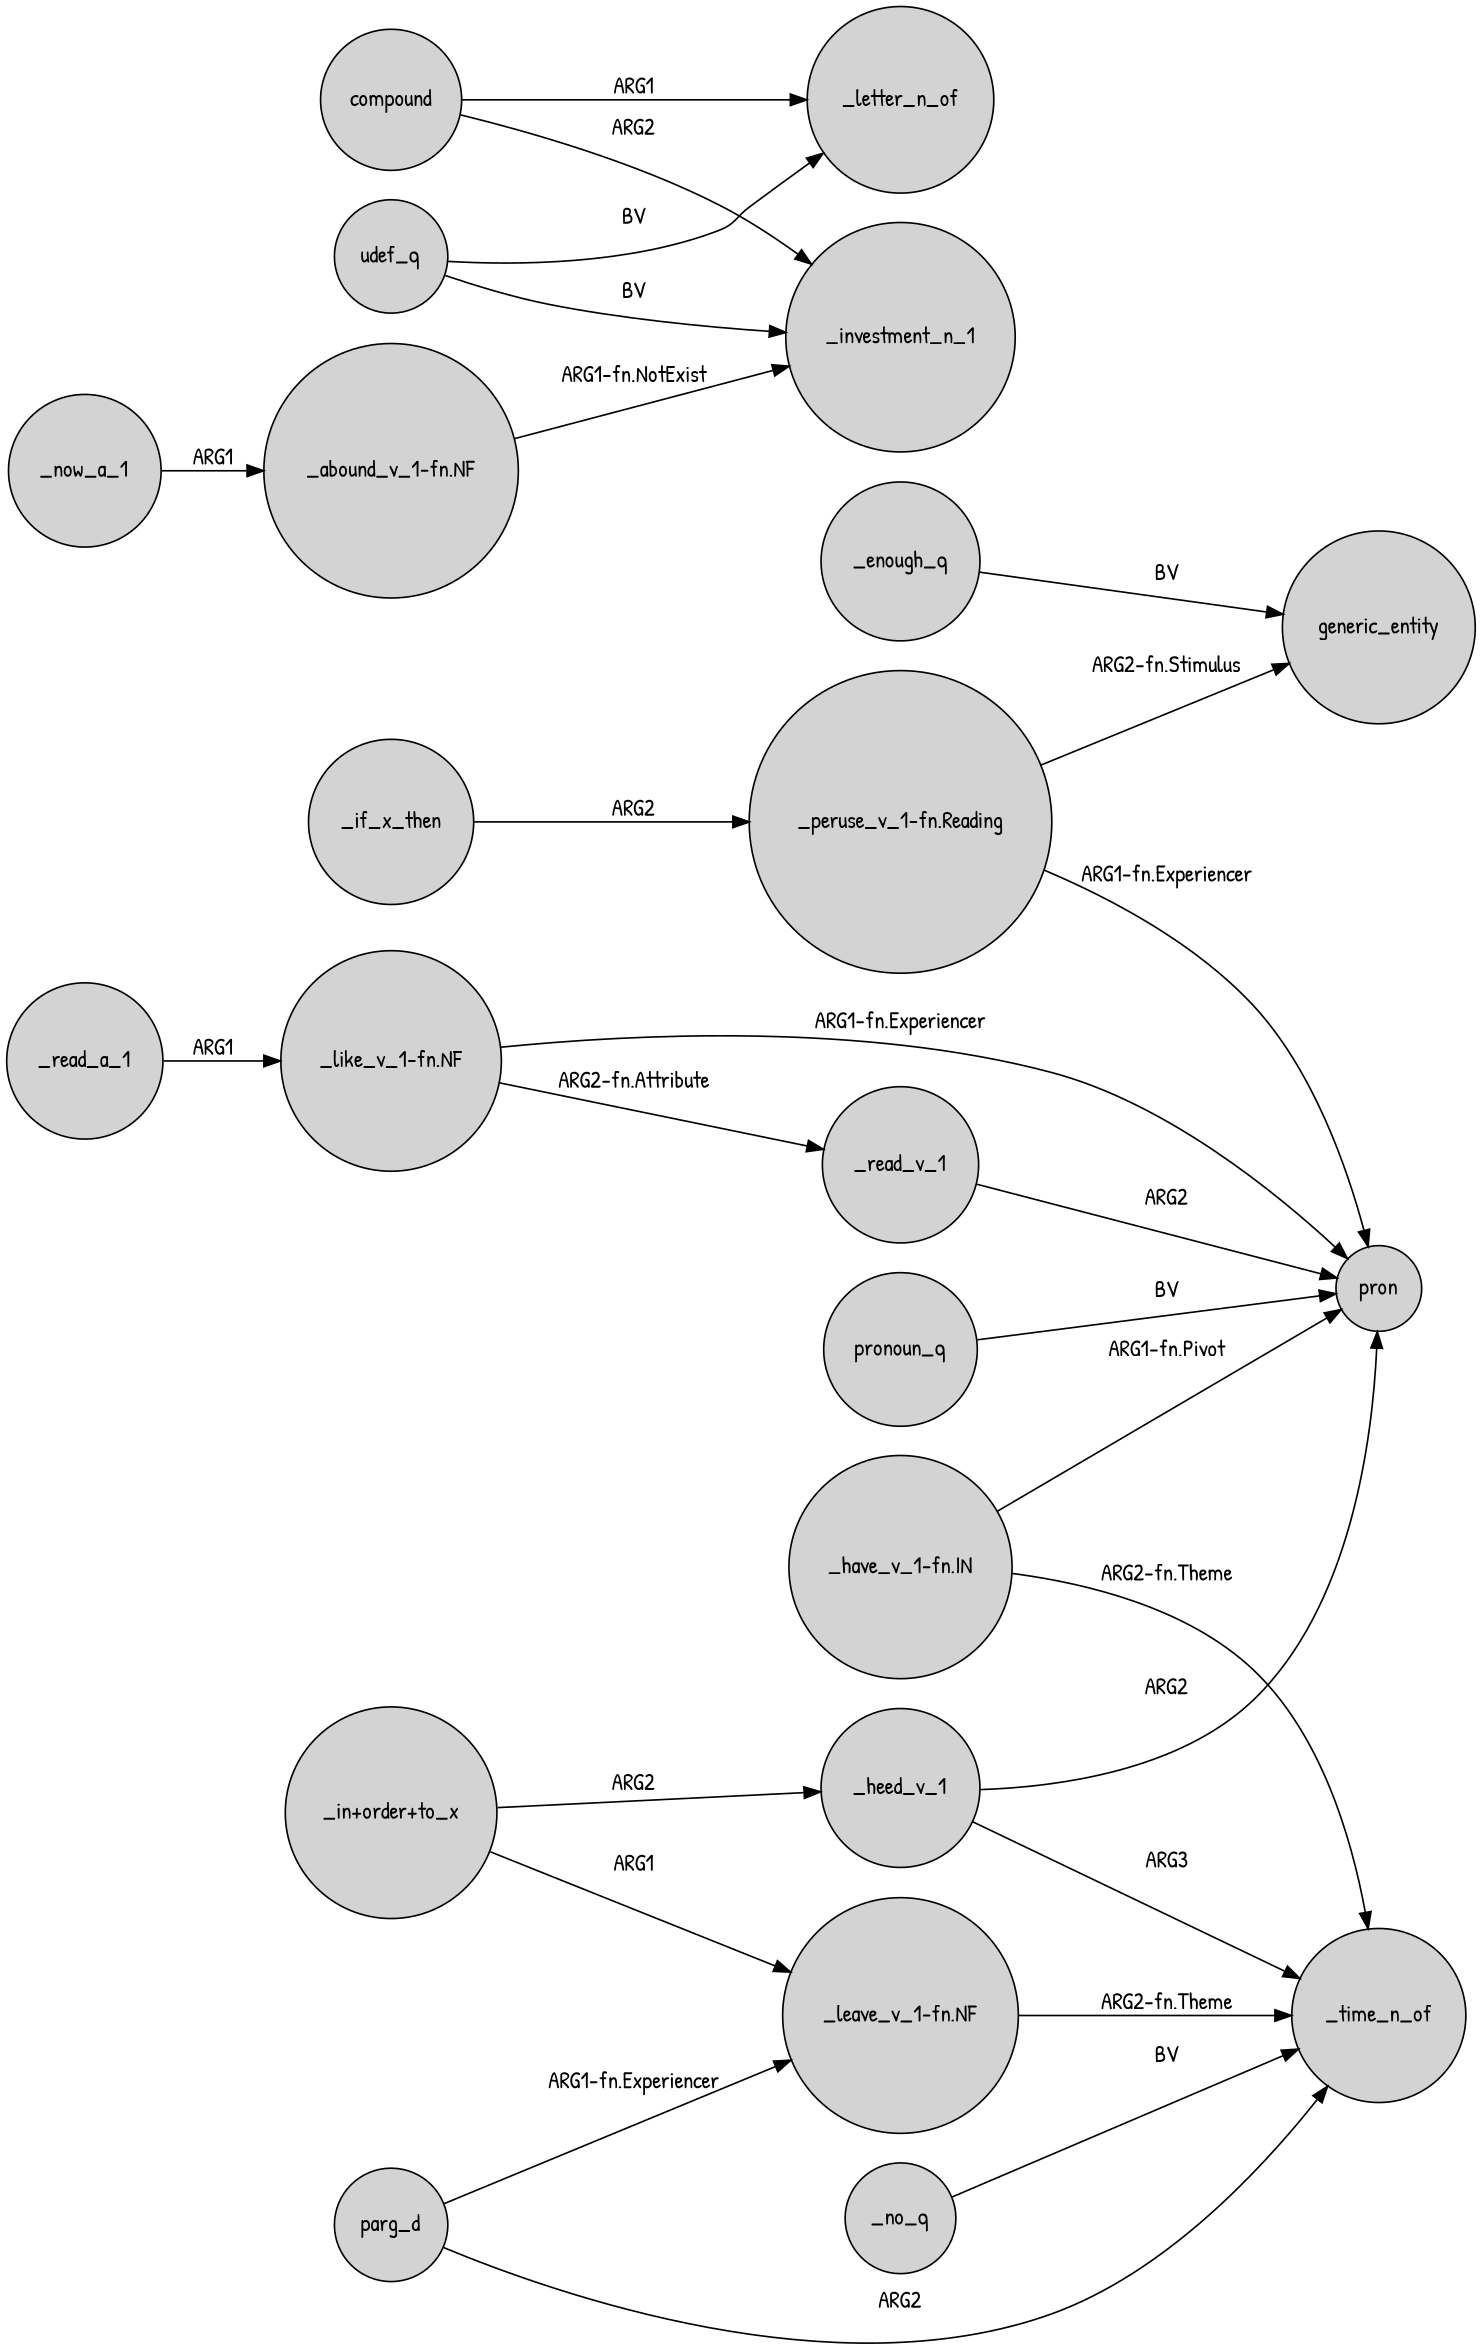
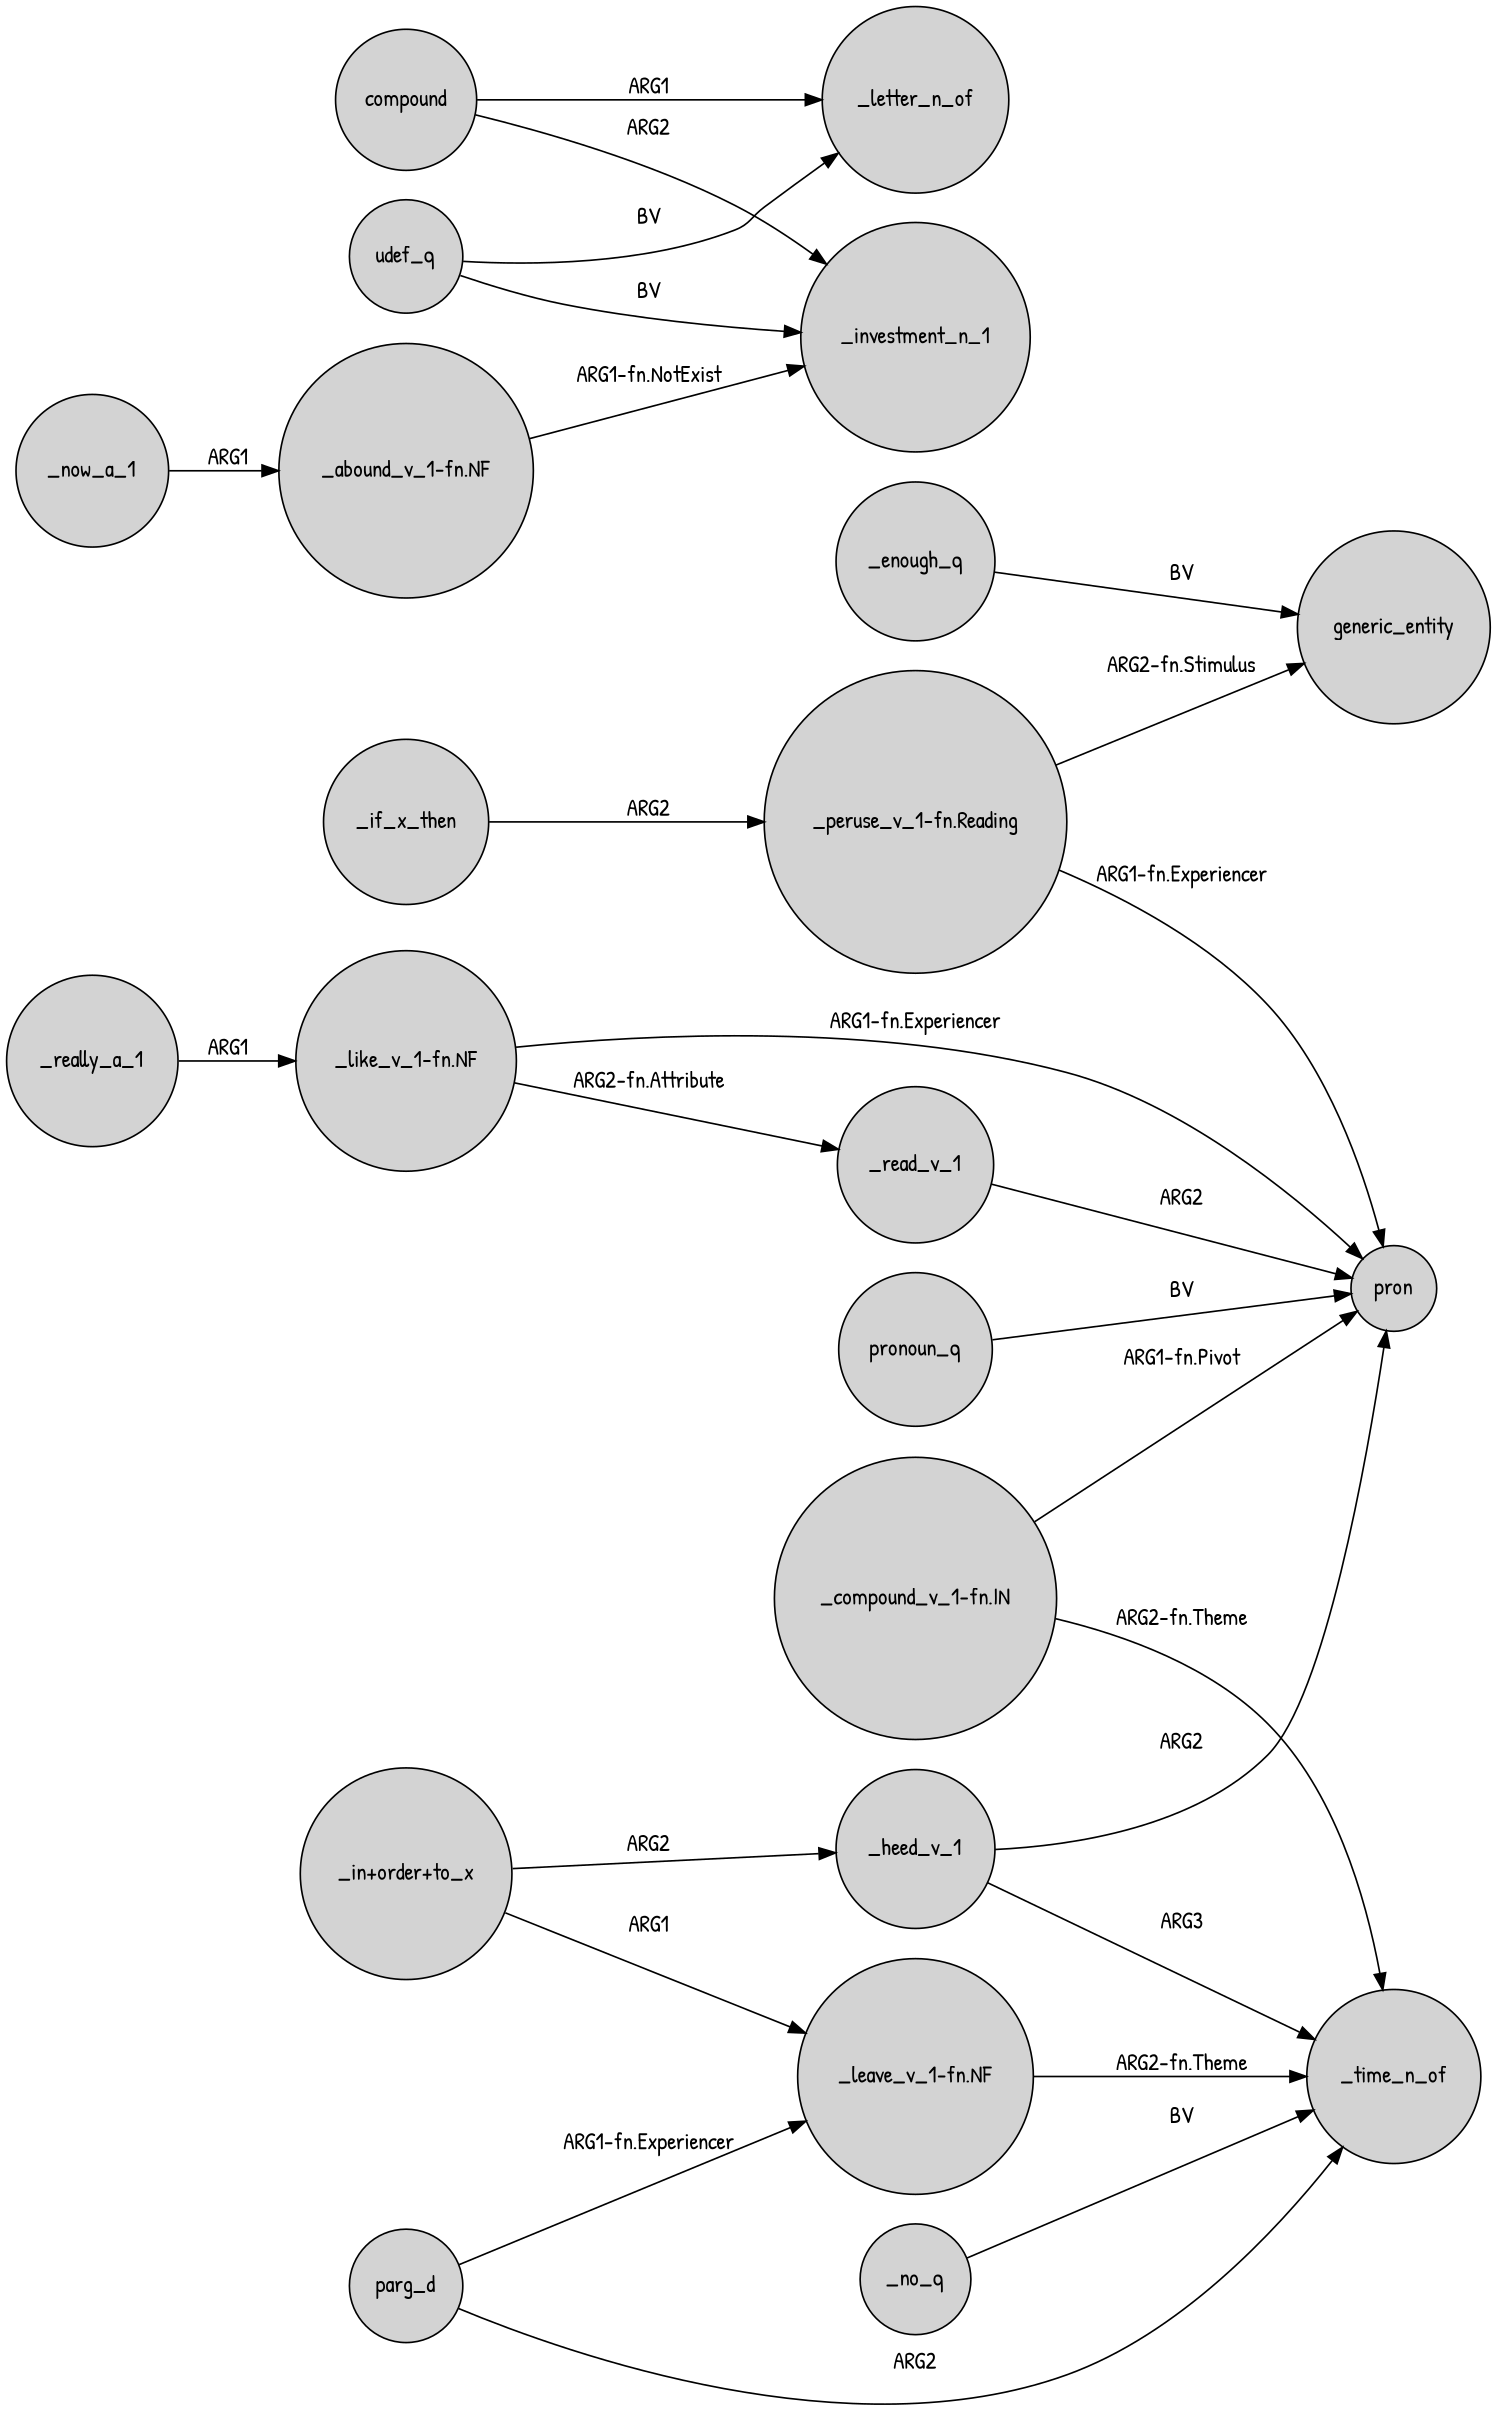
node "_read_a_1": label "_read_a_1" -> "_really_a_1"
node "_have_v_1-fn.IN": label "_have_v_1-fn.IN" -> "_compound_v_1-fn.IN"
